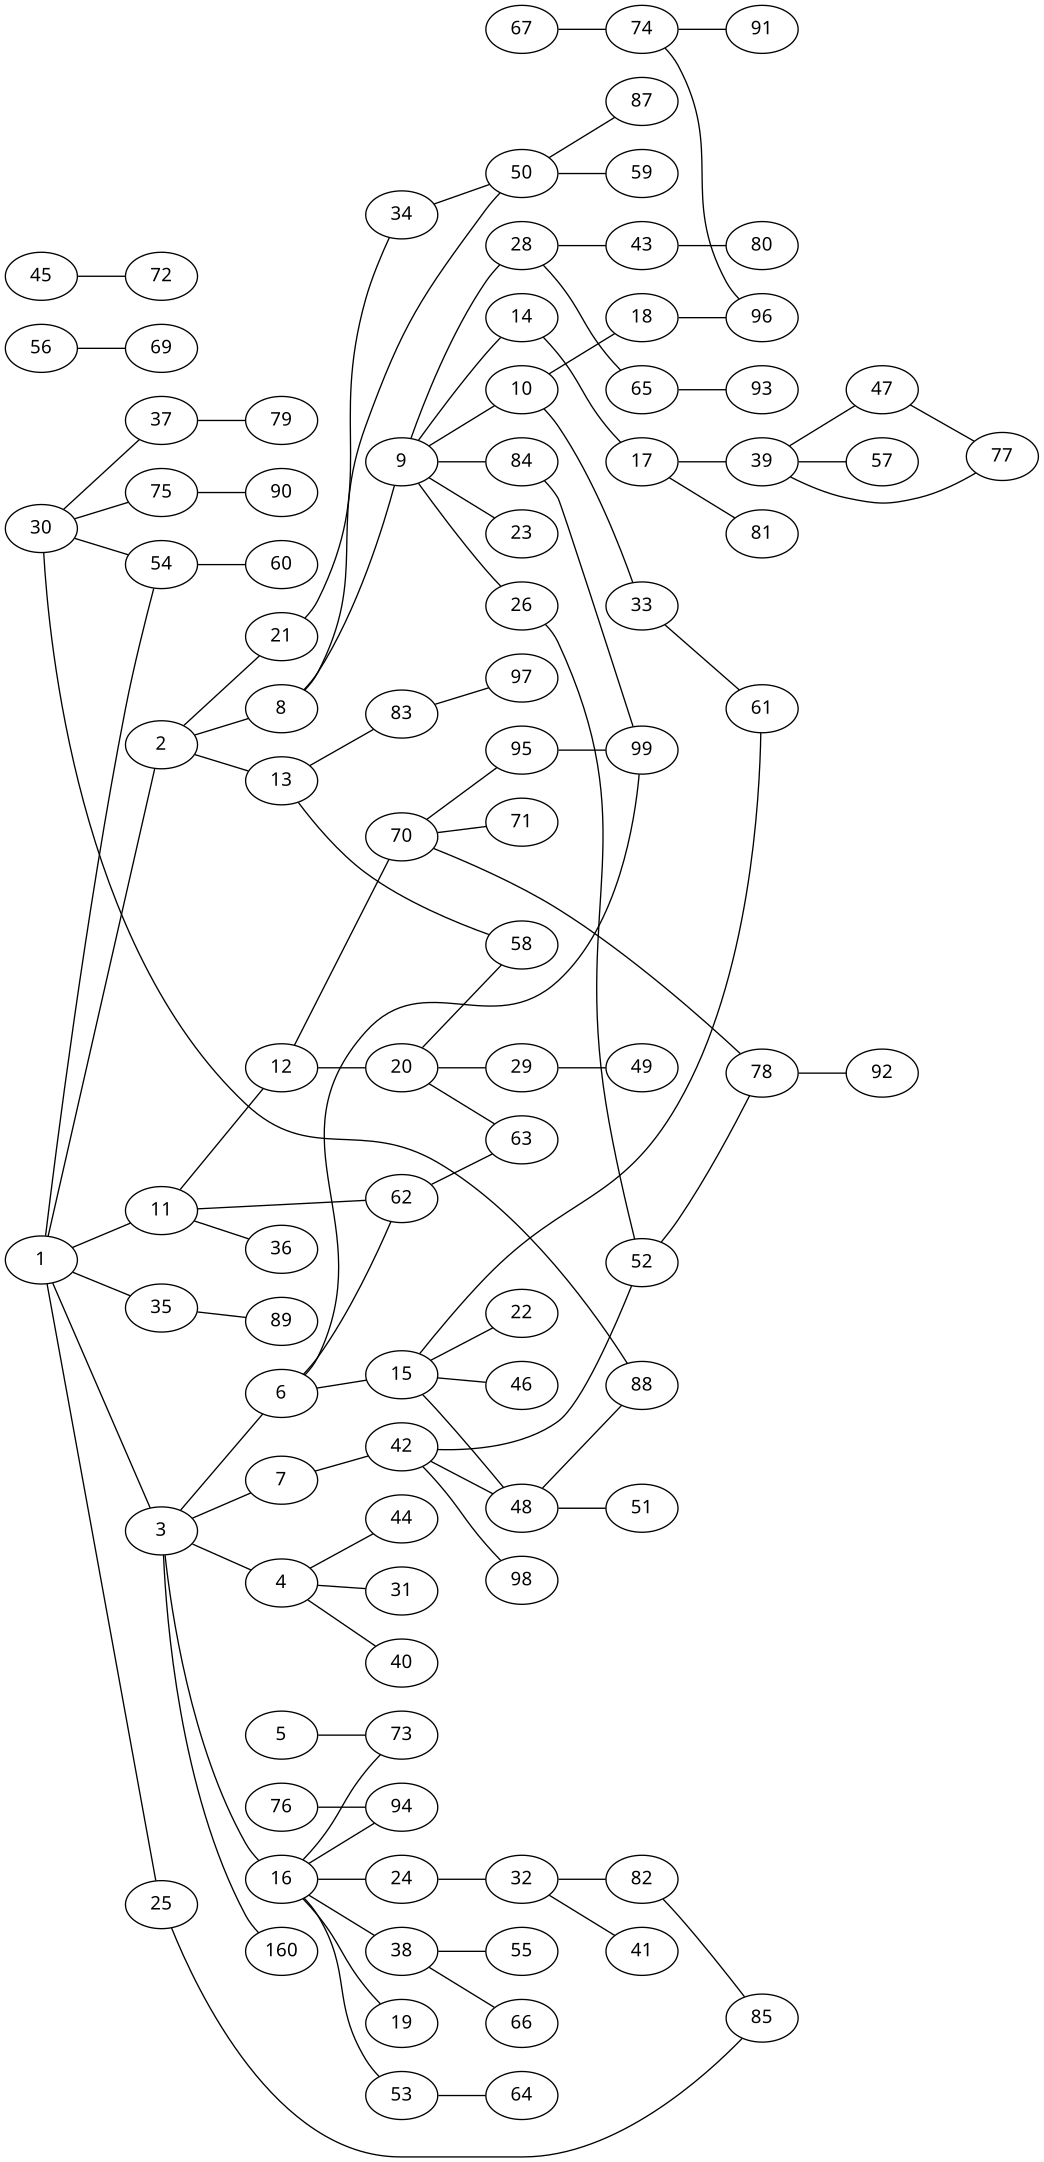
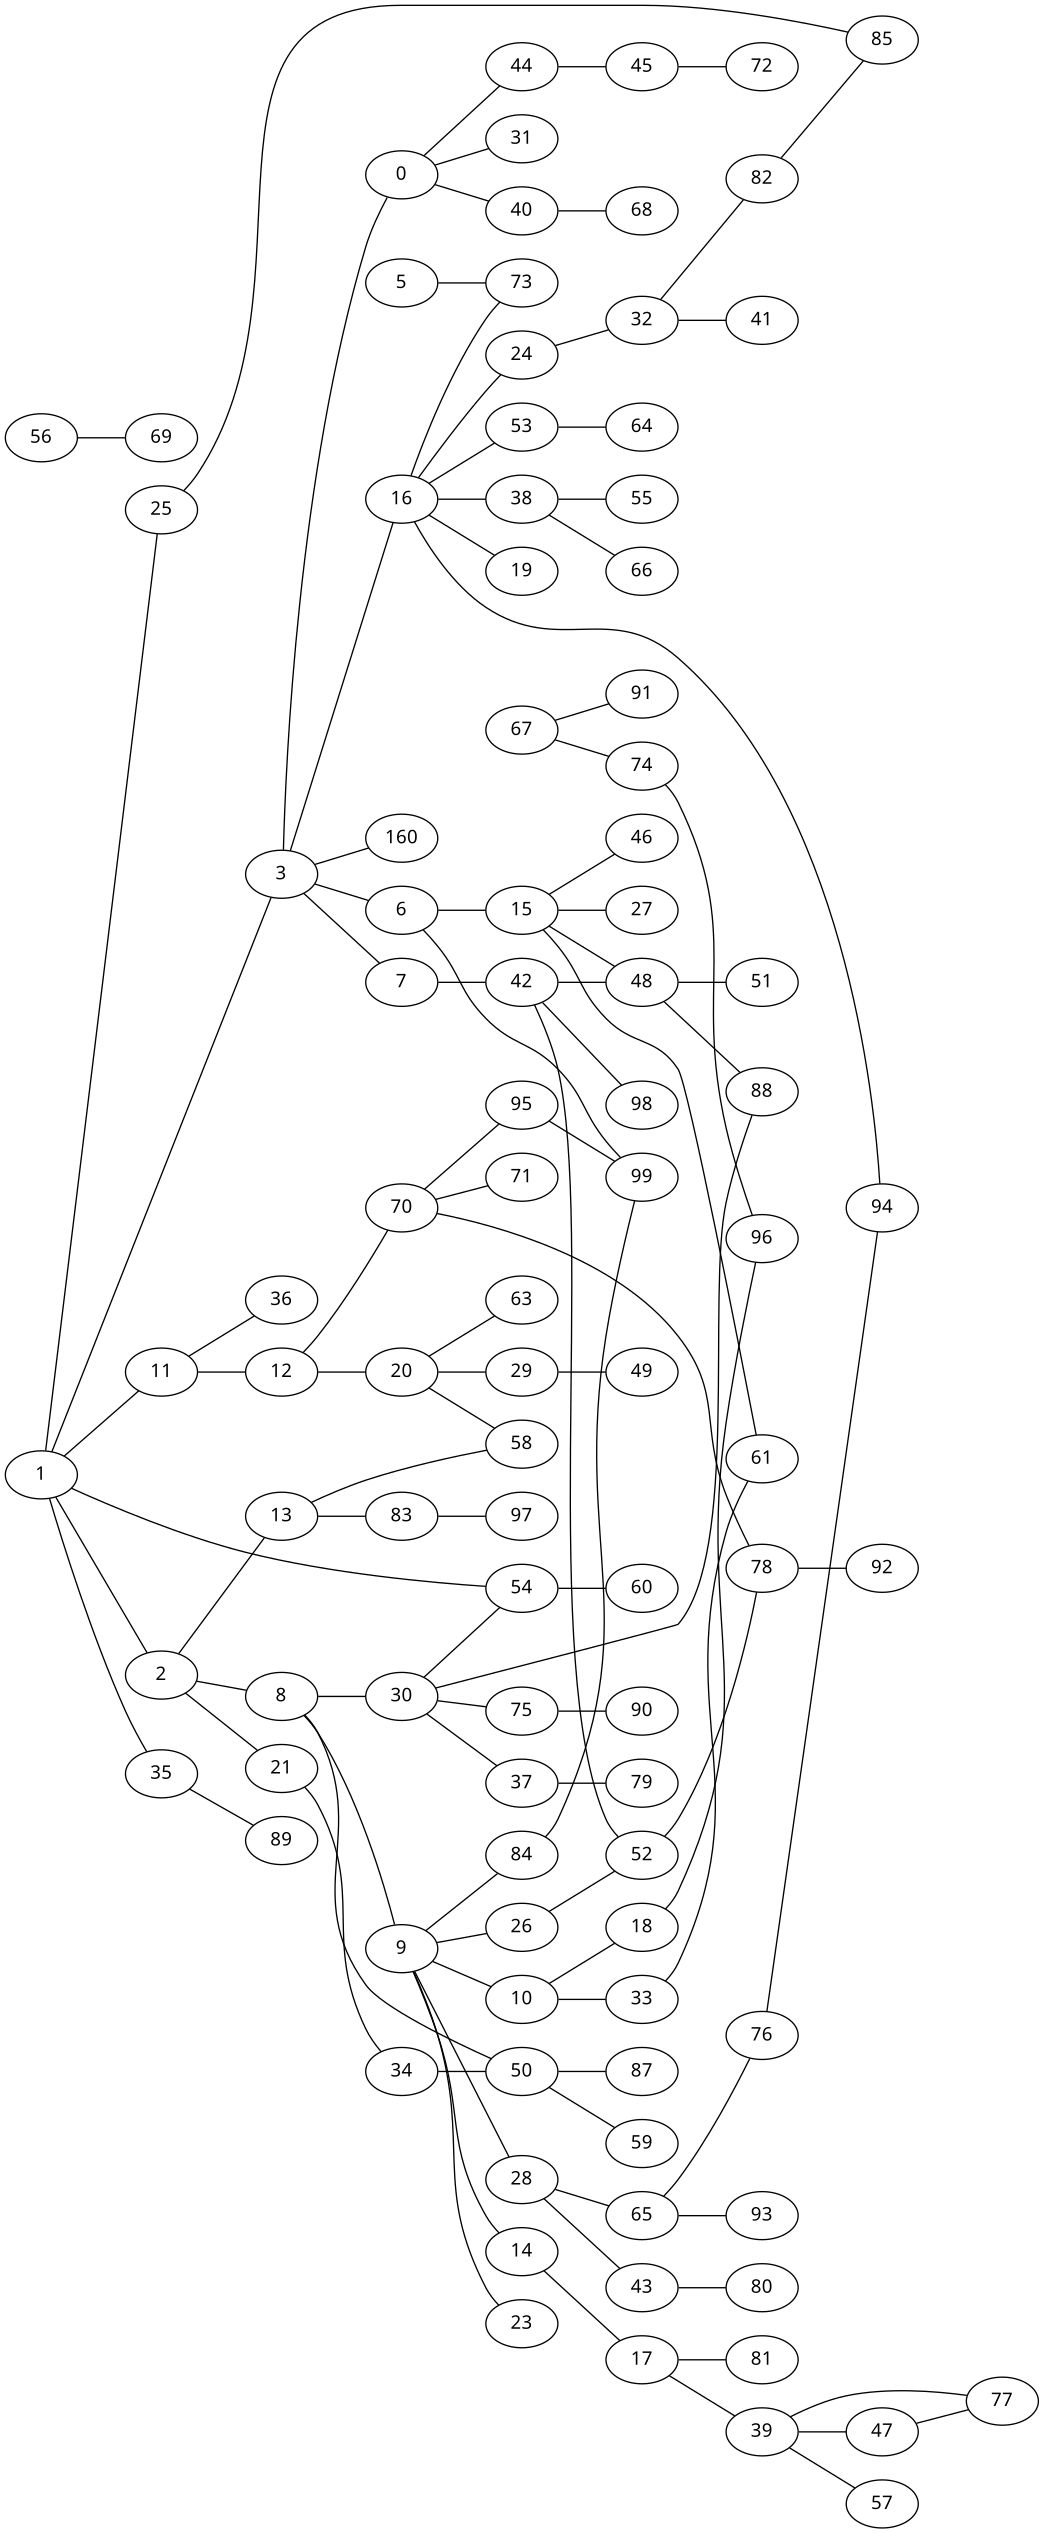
edge "74" -- "91": now "67" -- "91"
edge "44" -- "45": added
node "68": added
node "62": removed
node "22": label "22" -> "27"
node "4": label "4" -> "0"
edge "8" -- "30": added
edge "76" -- "65": added
